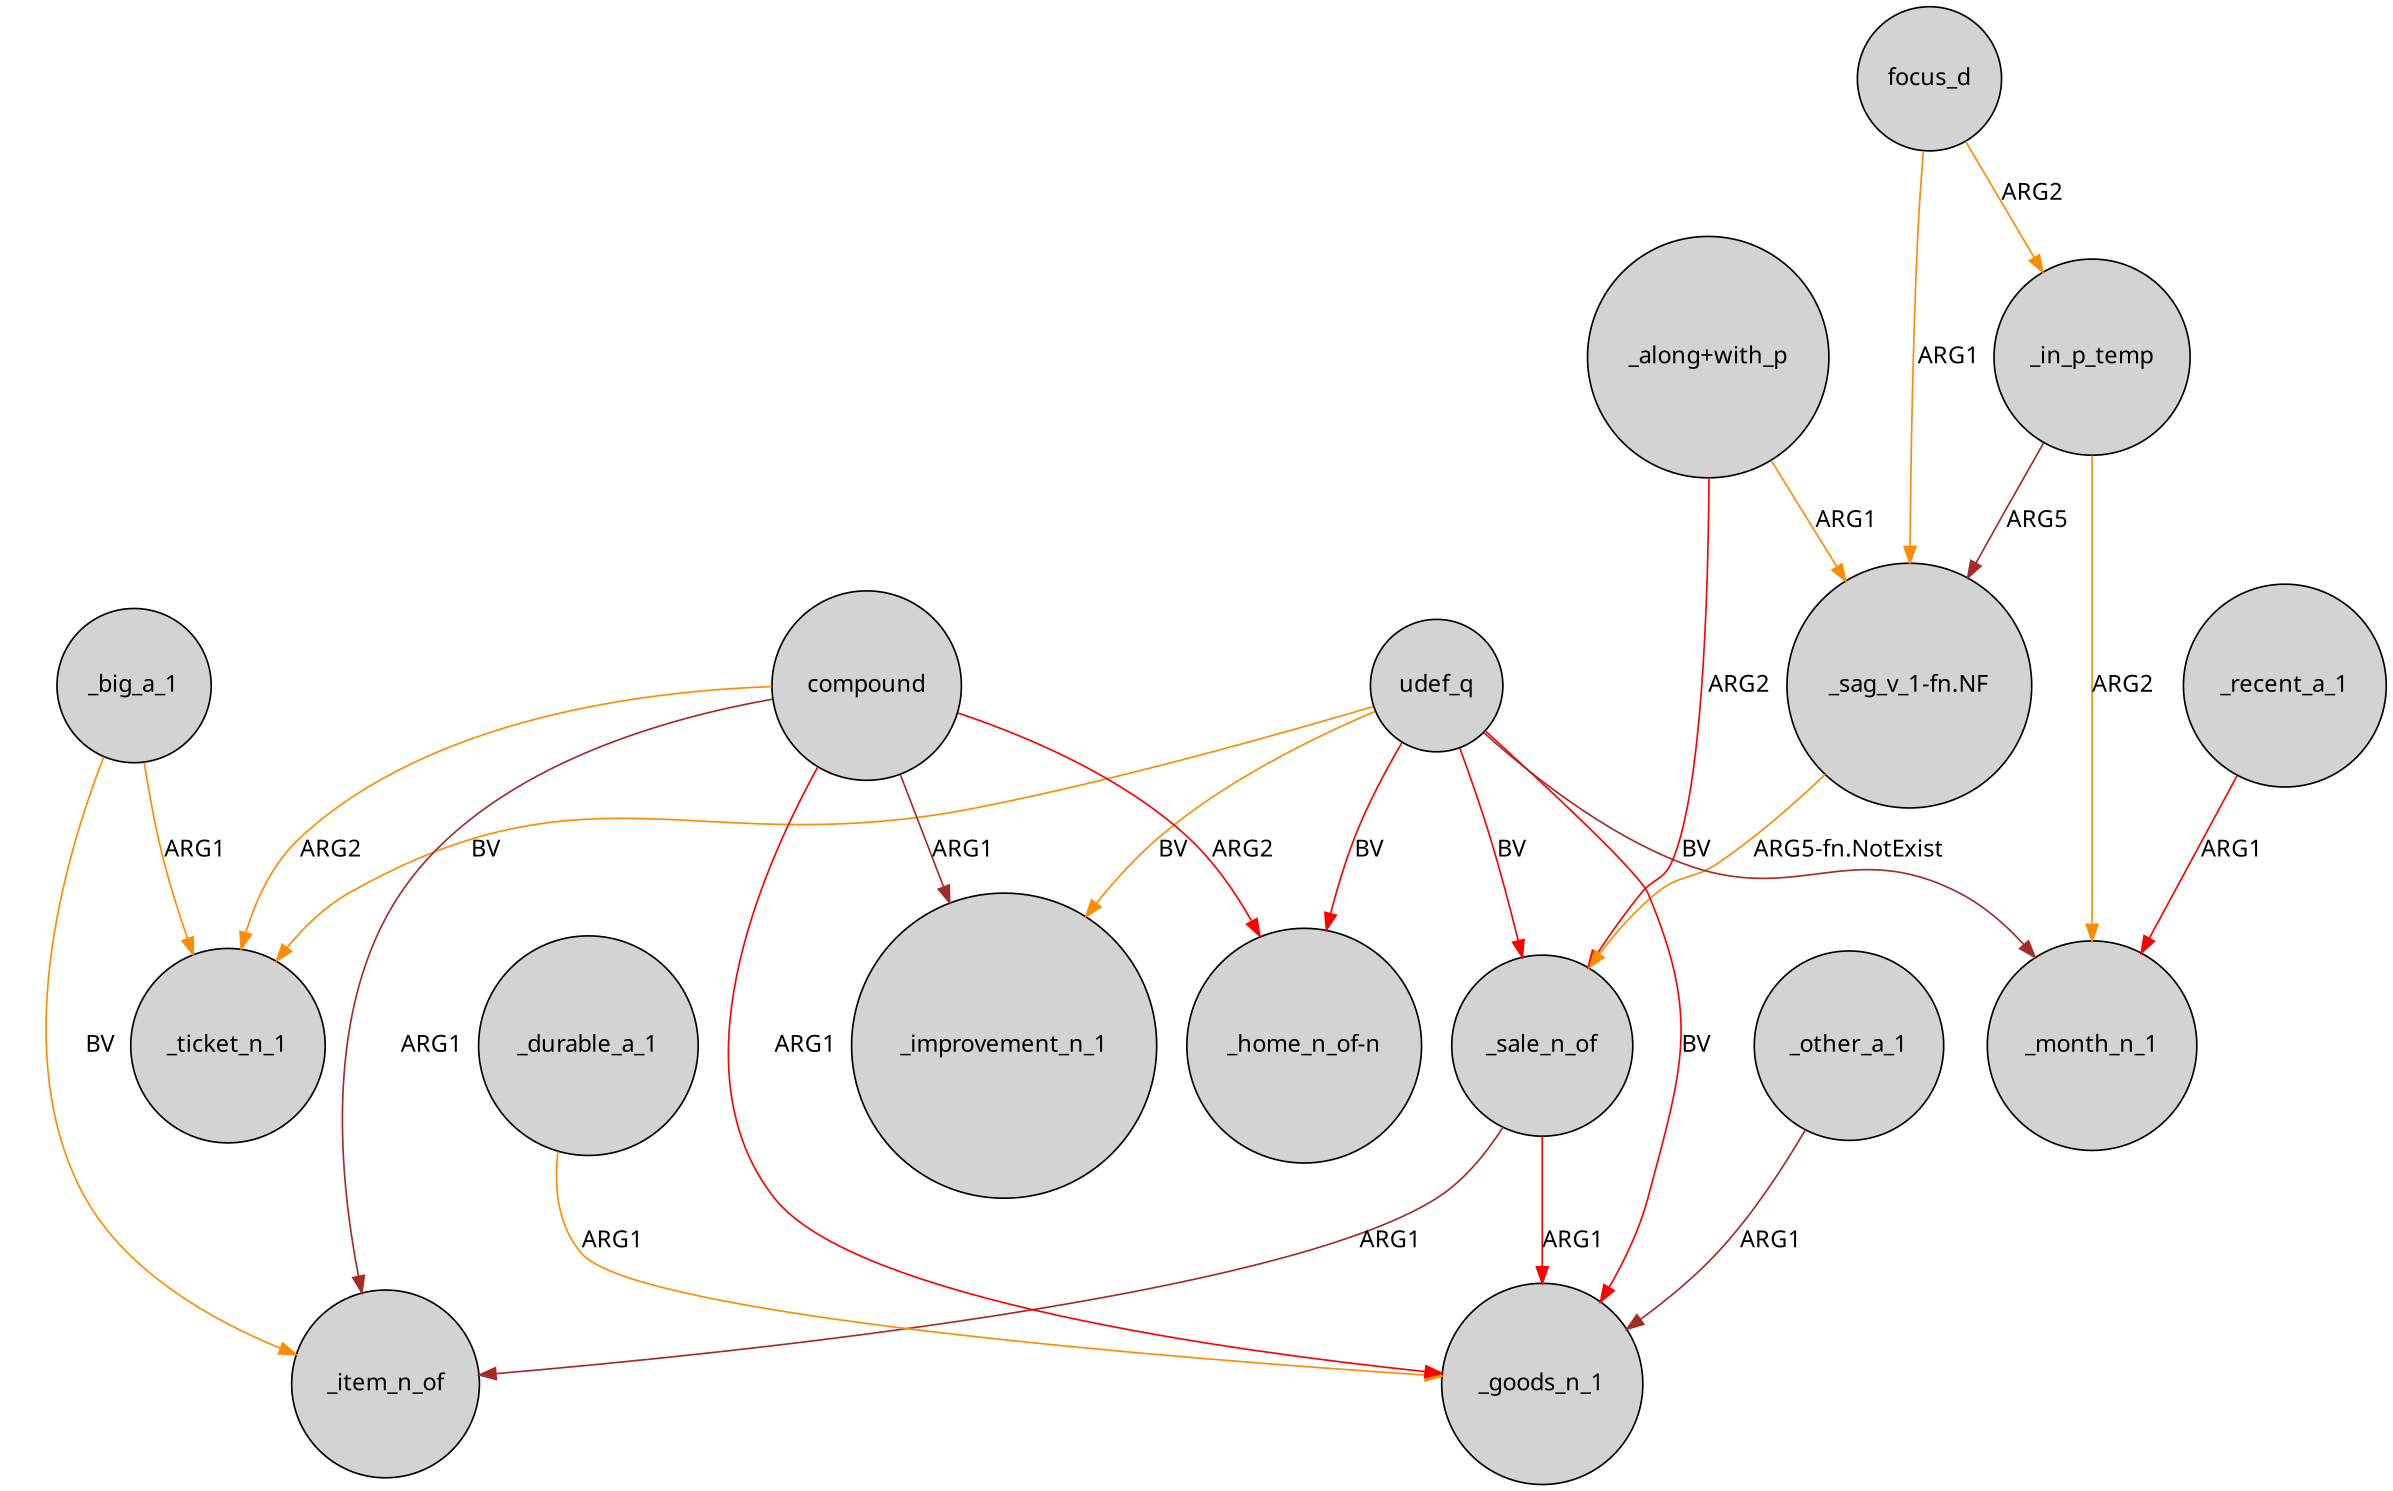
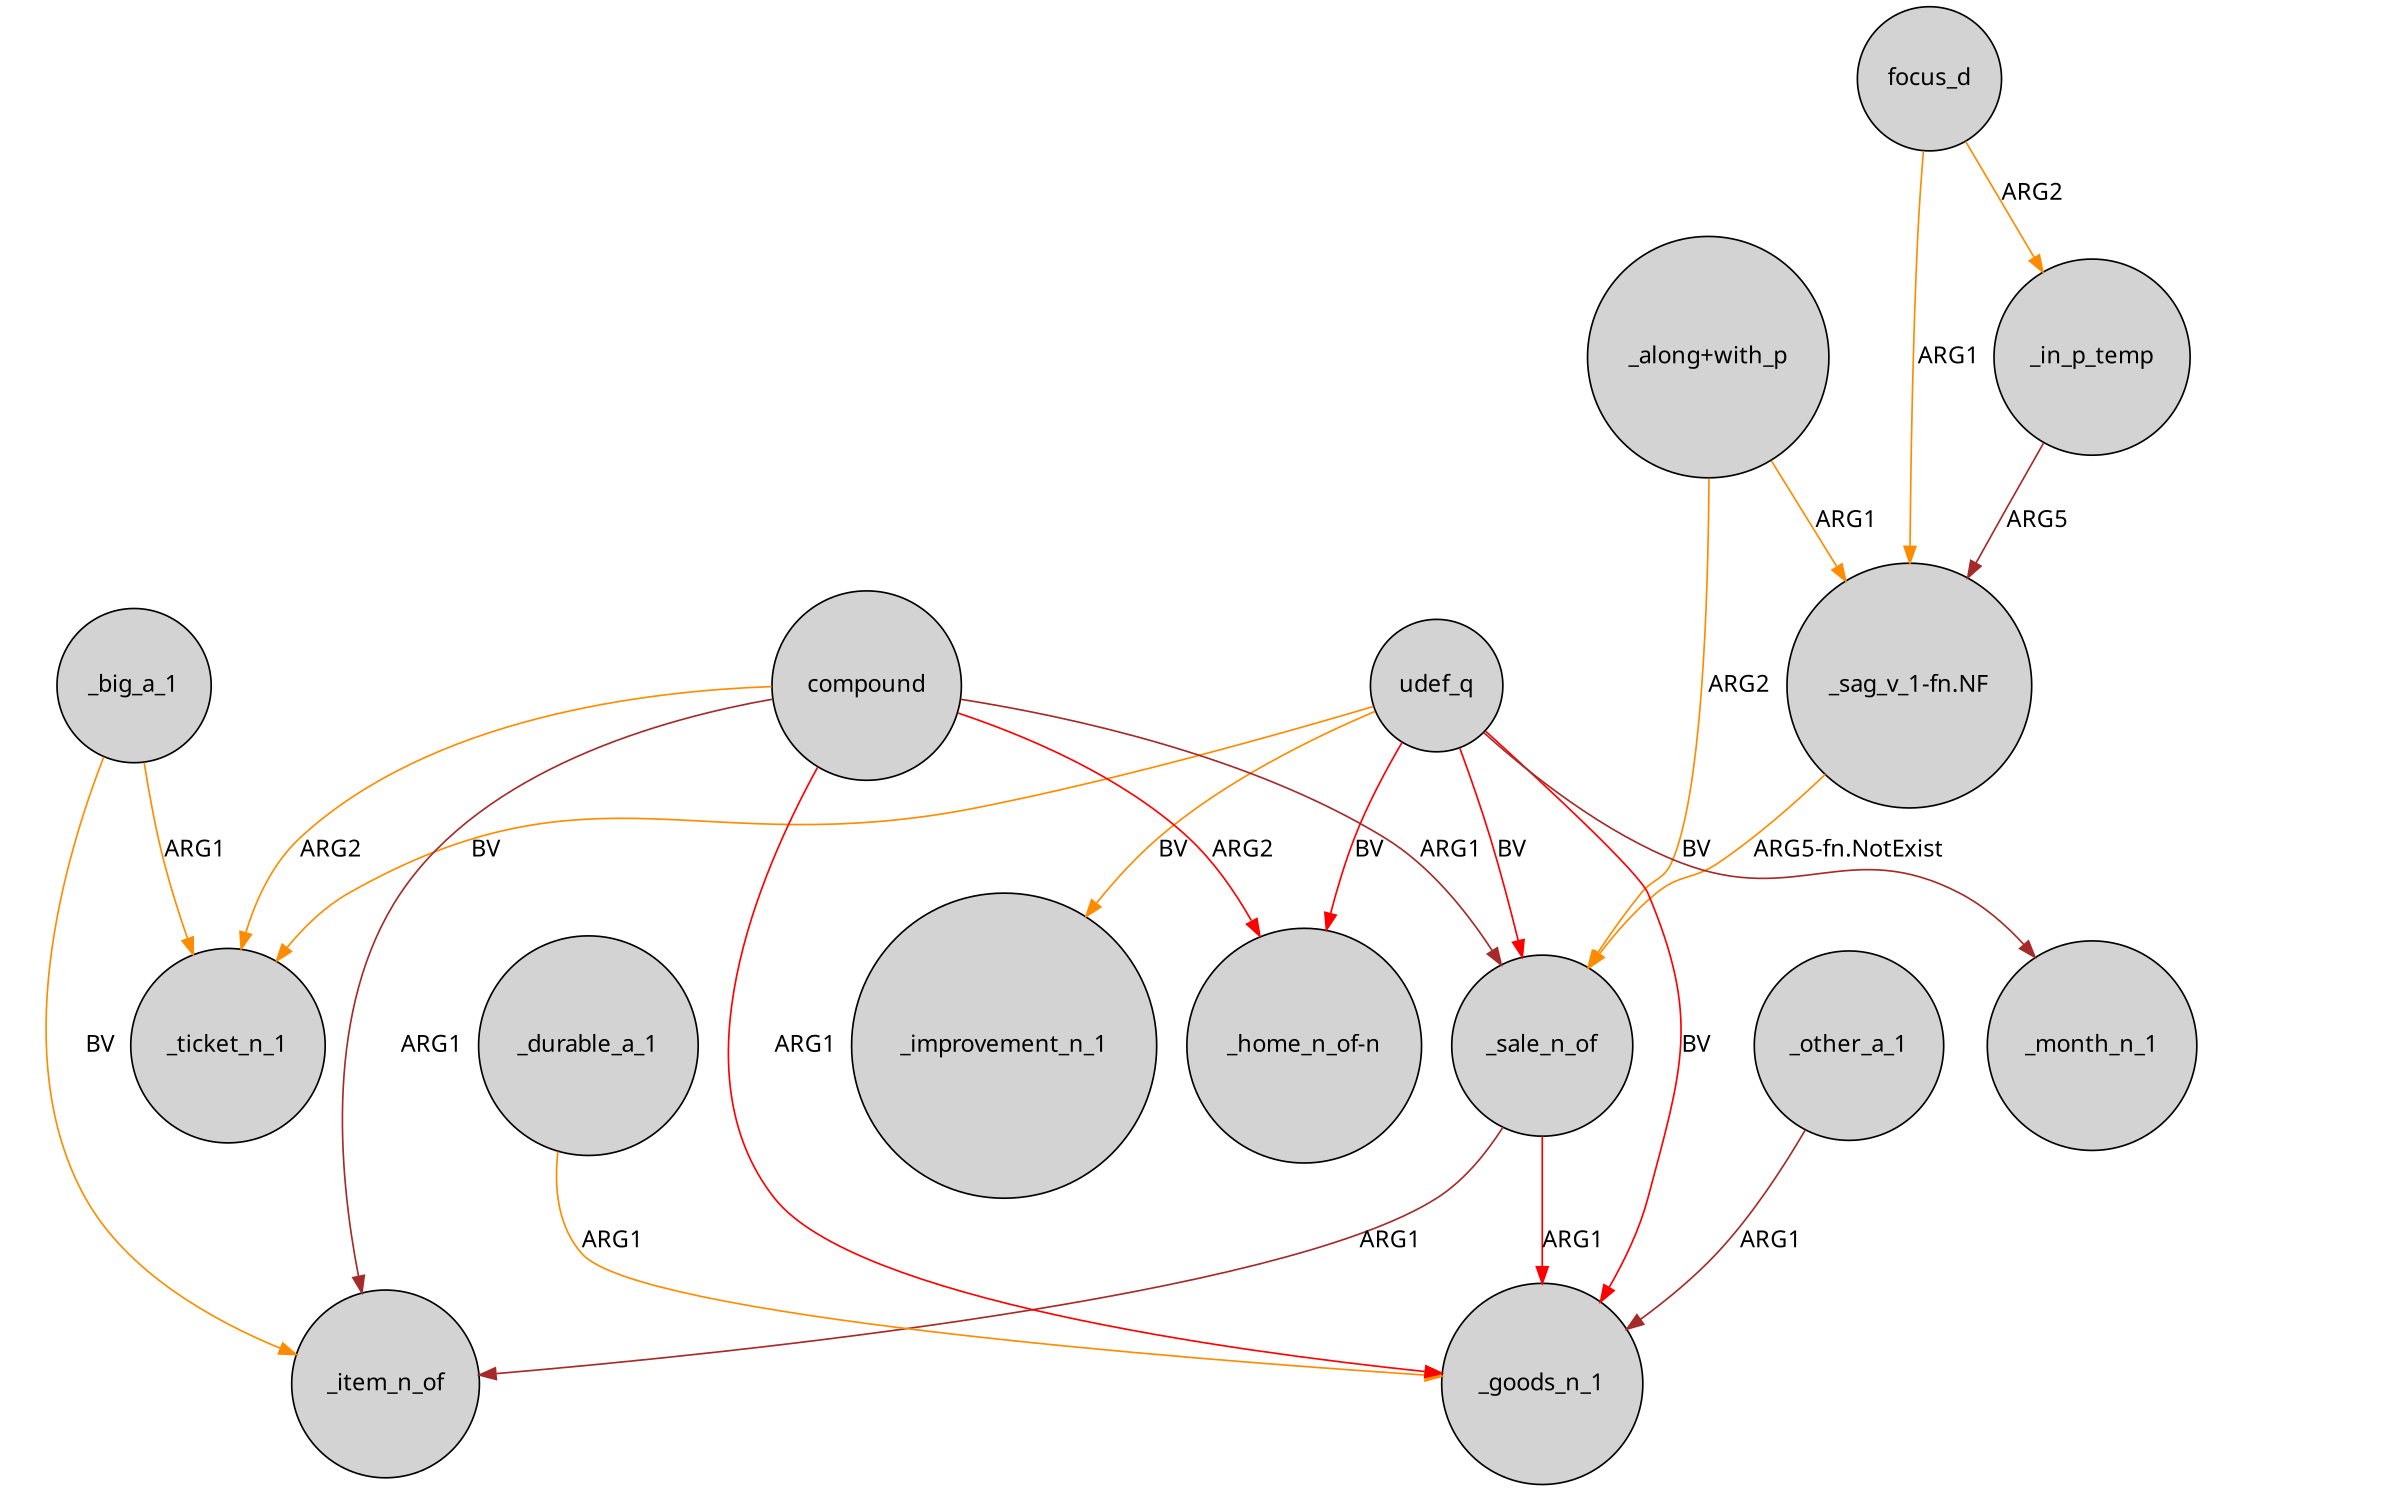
node "_recent_a_1": removed
edge "_in_p_temp" -> "_month_n_1": removed, label "ARG2"
edge "_along+with_p" -> "_sale_n_of": color red -> darkorange
edge "compound" -> "_improvement_n_1": now "compound" -> "_sale_n_of"
